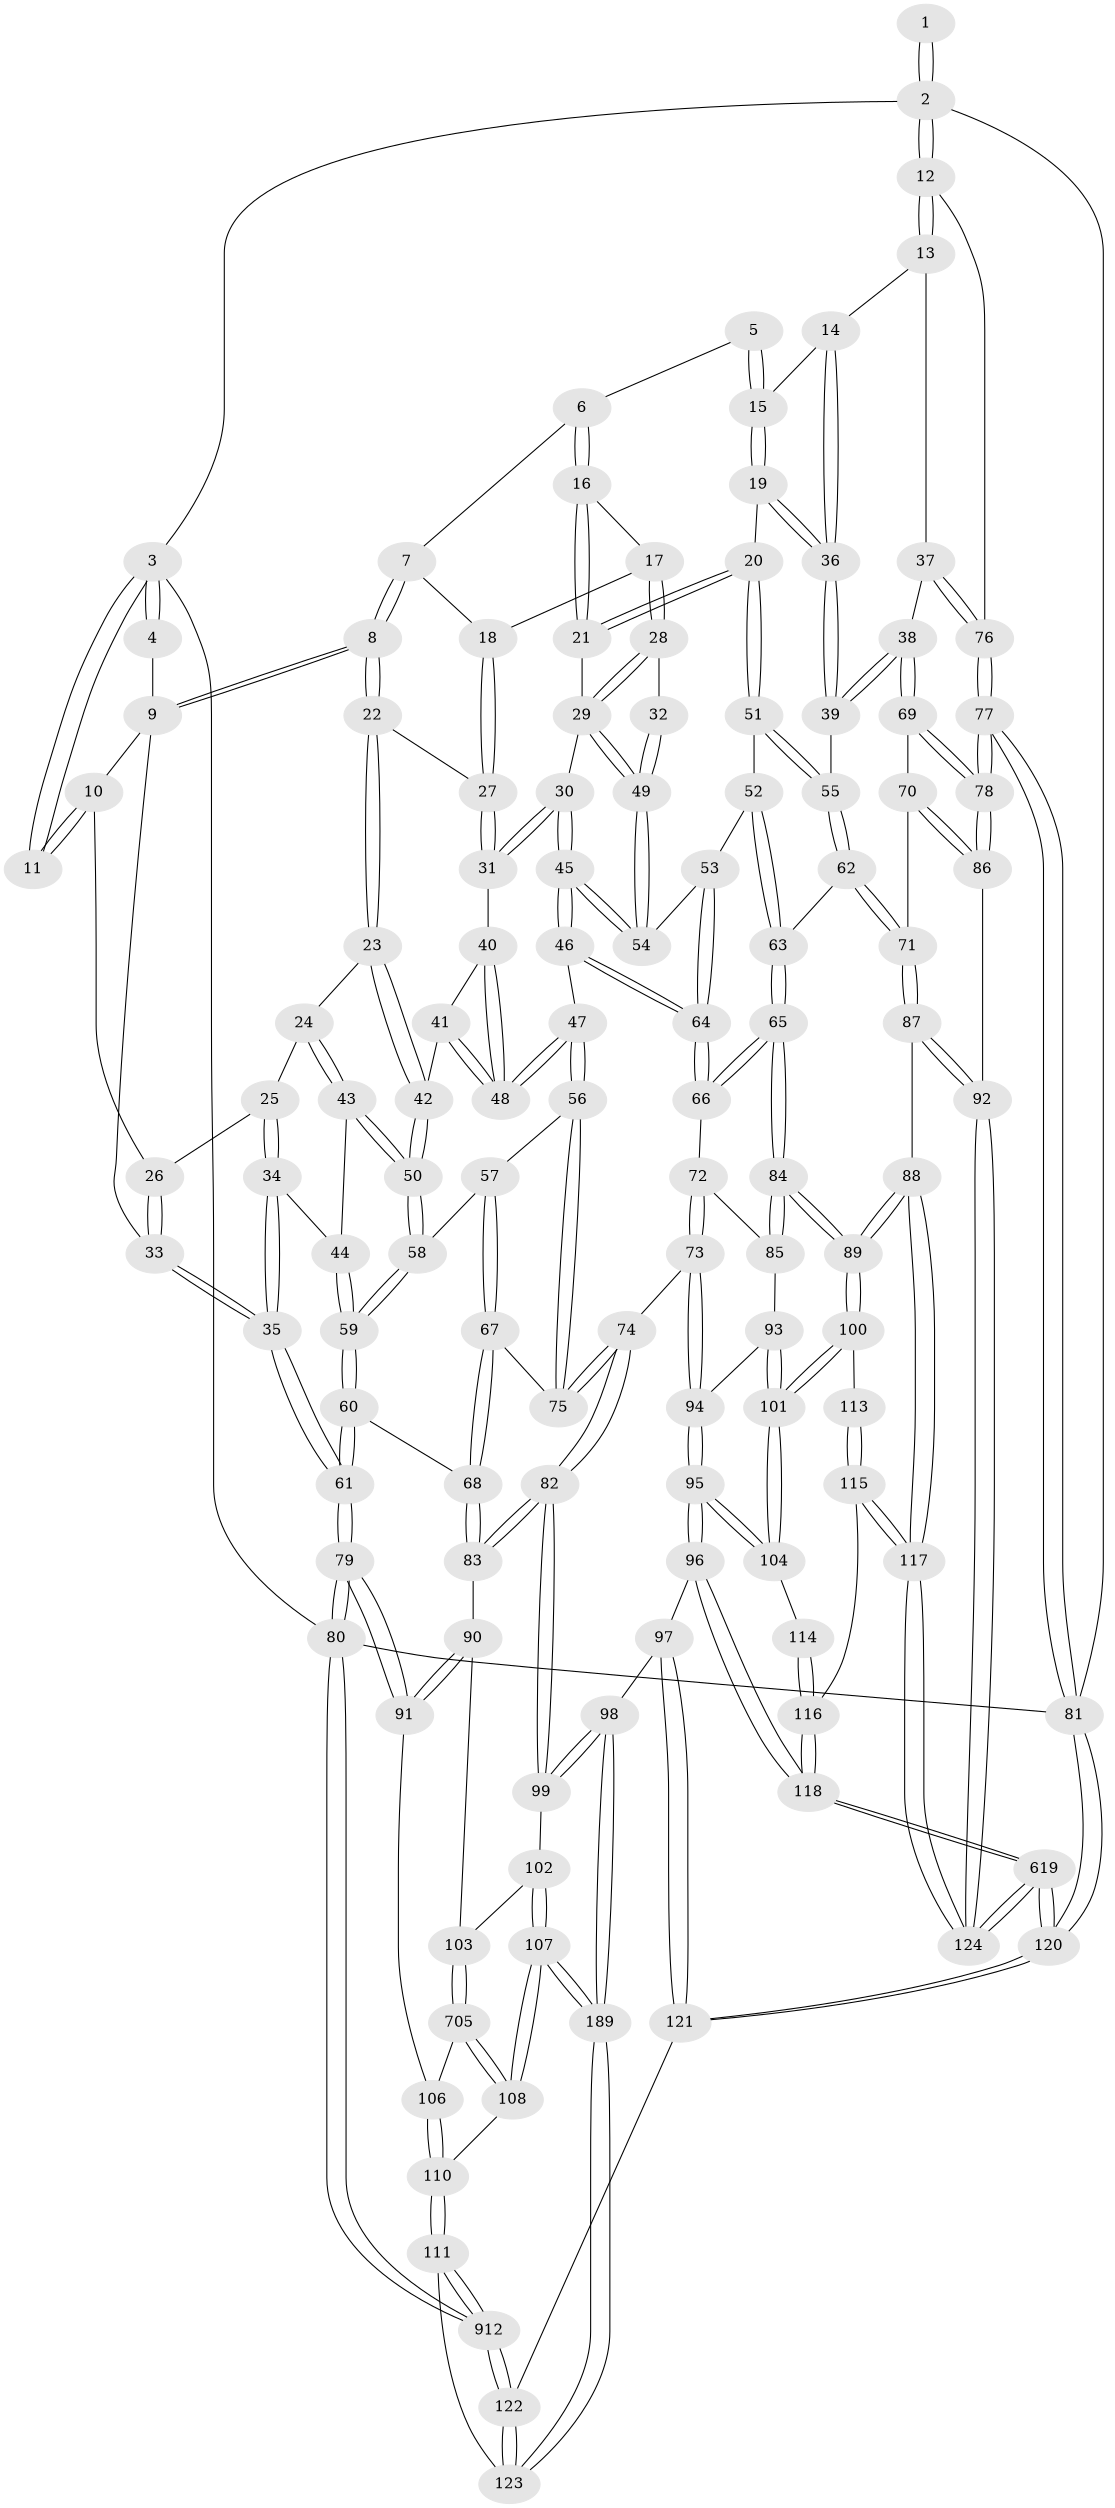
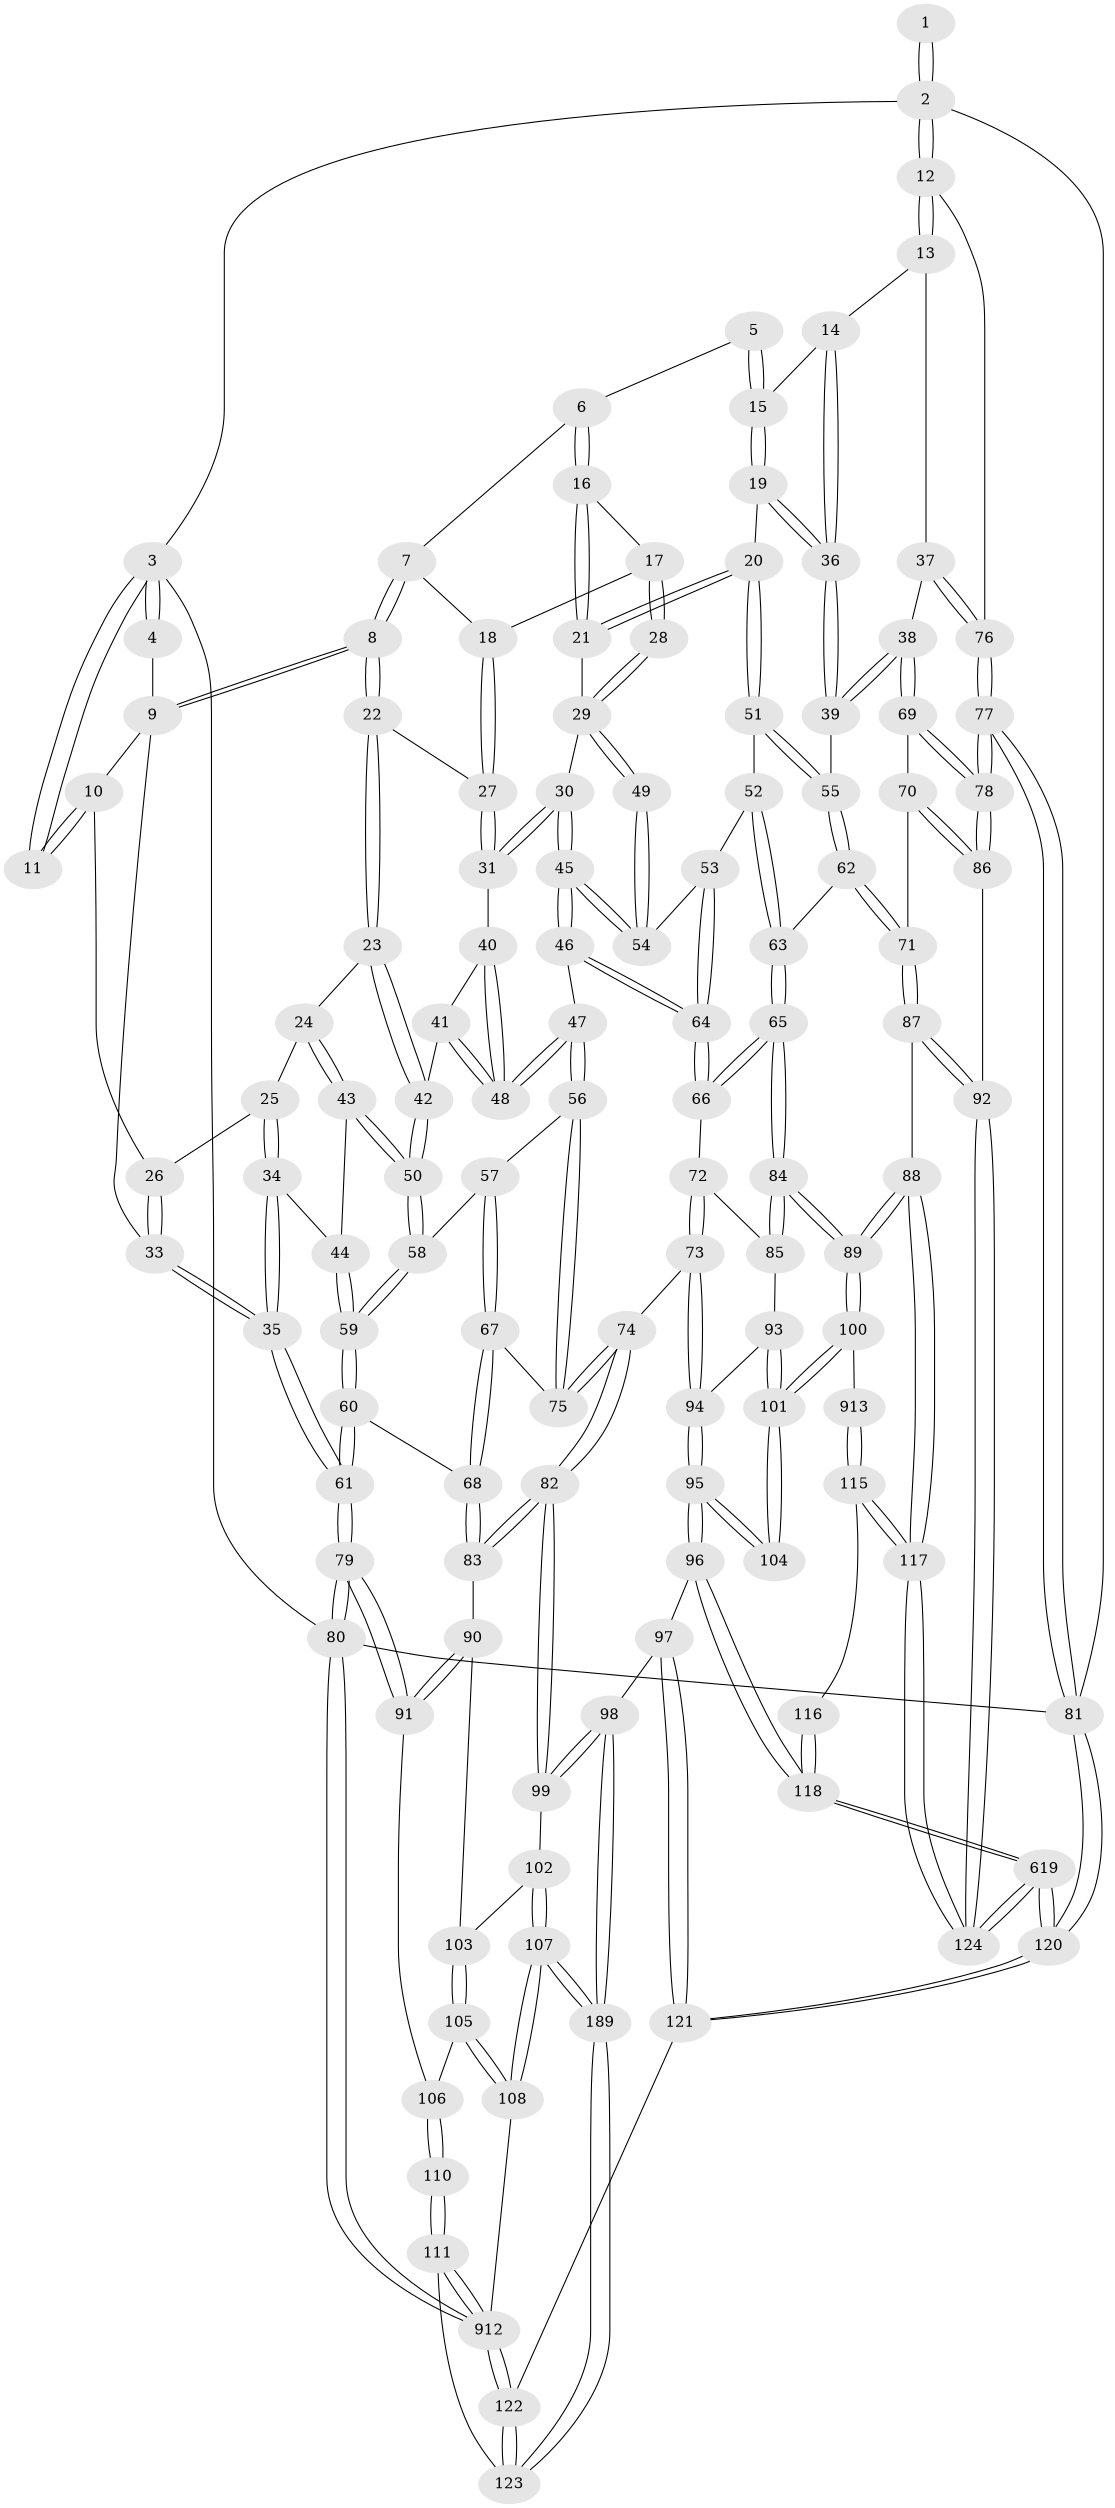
node "32": removed
node "113": label "113" -> "913"
node "114": removed
node "705": label "705" -> "105"
edge "108" -- "110": now "108" -- "912"
